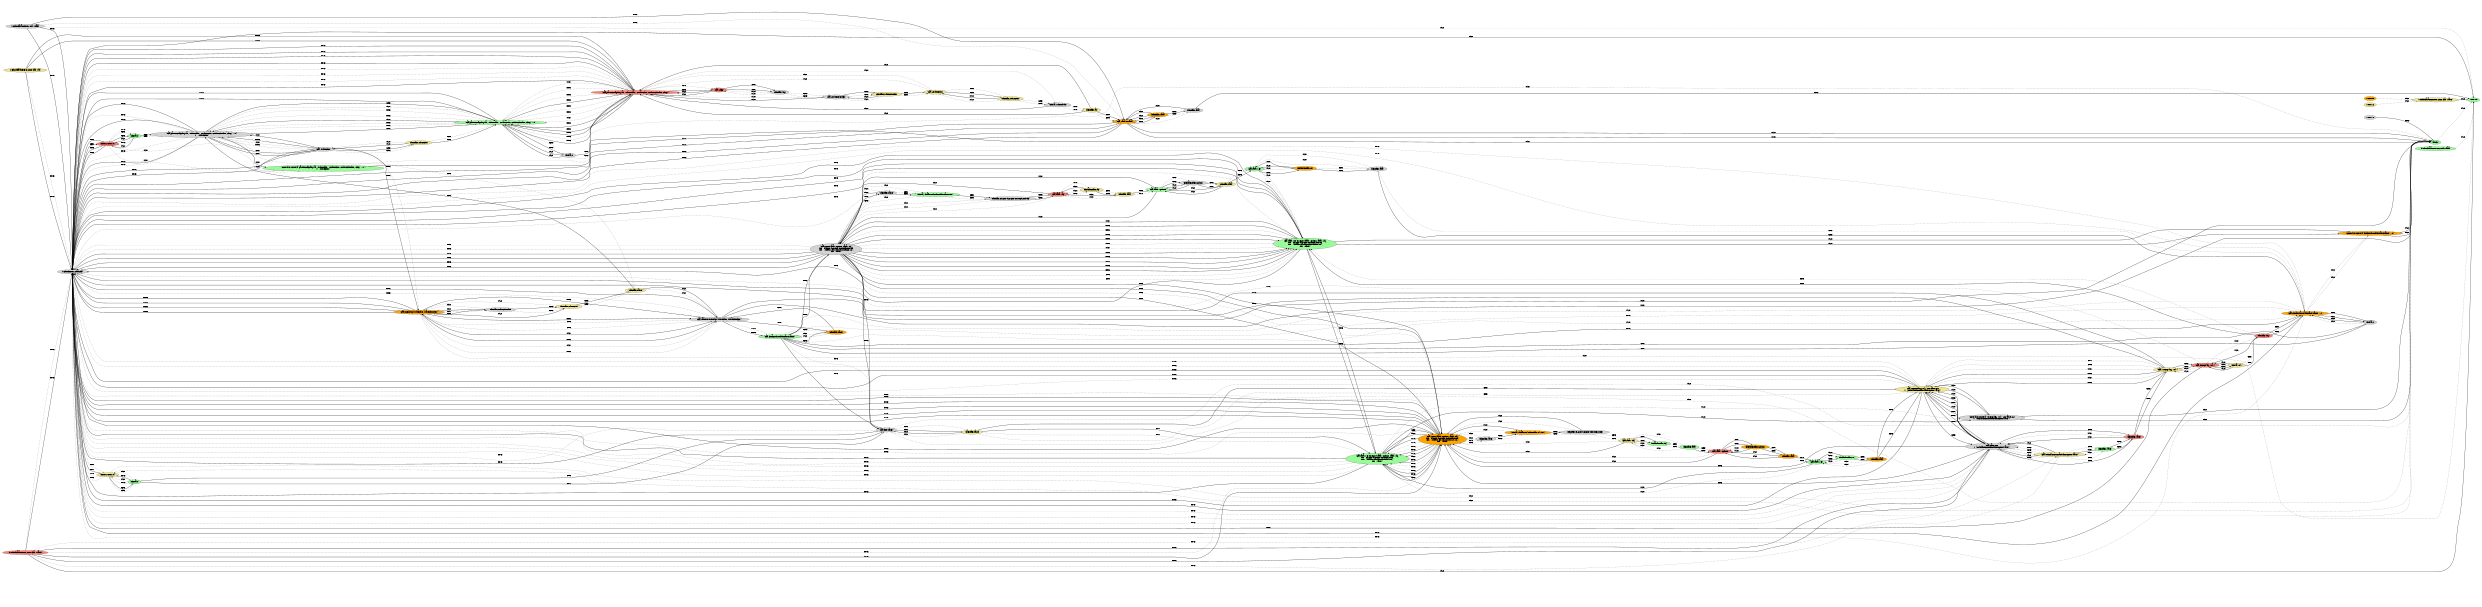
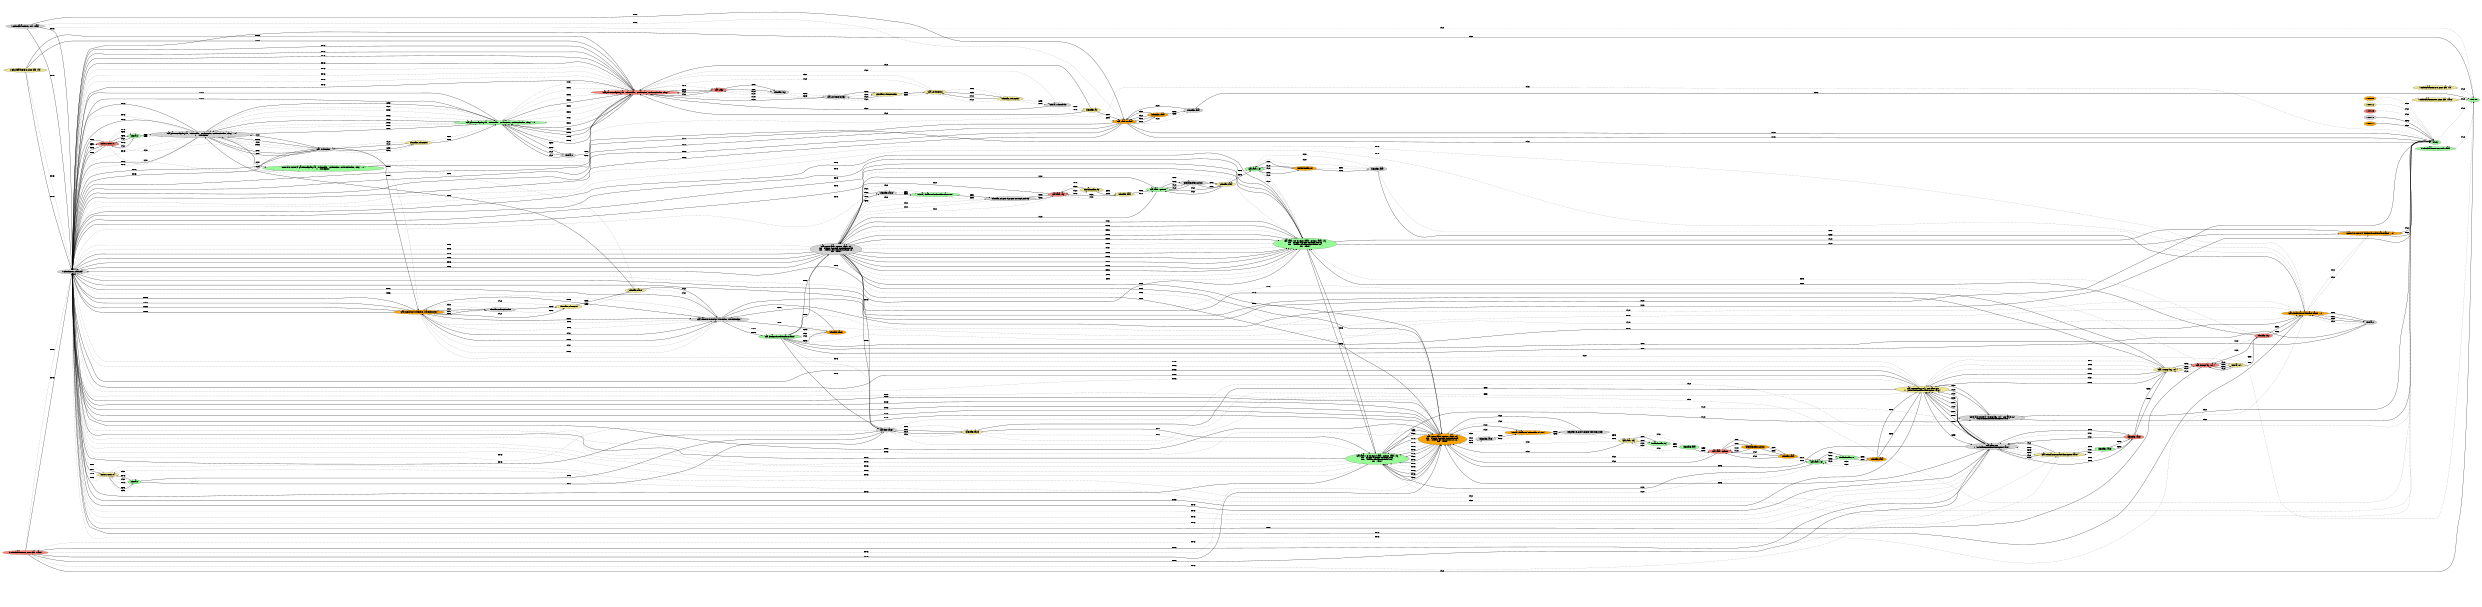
node "(MethodParameterOut,const char *var)": added
edge "1000109" -> "(MethodParameterOut,const char *value)": now "1000109" -> "(Block,)"
edge "1000112" -> "(MethodParameterOut,const char *value)": now "1000112" -> "(Block,)"
node "1000105": added
node "1000111": added
